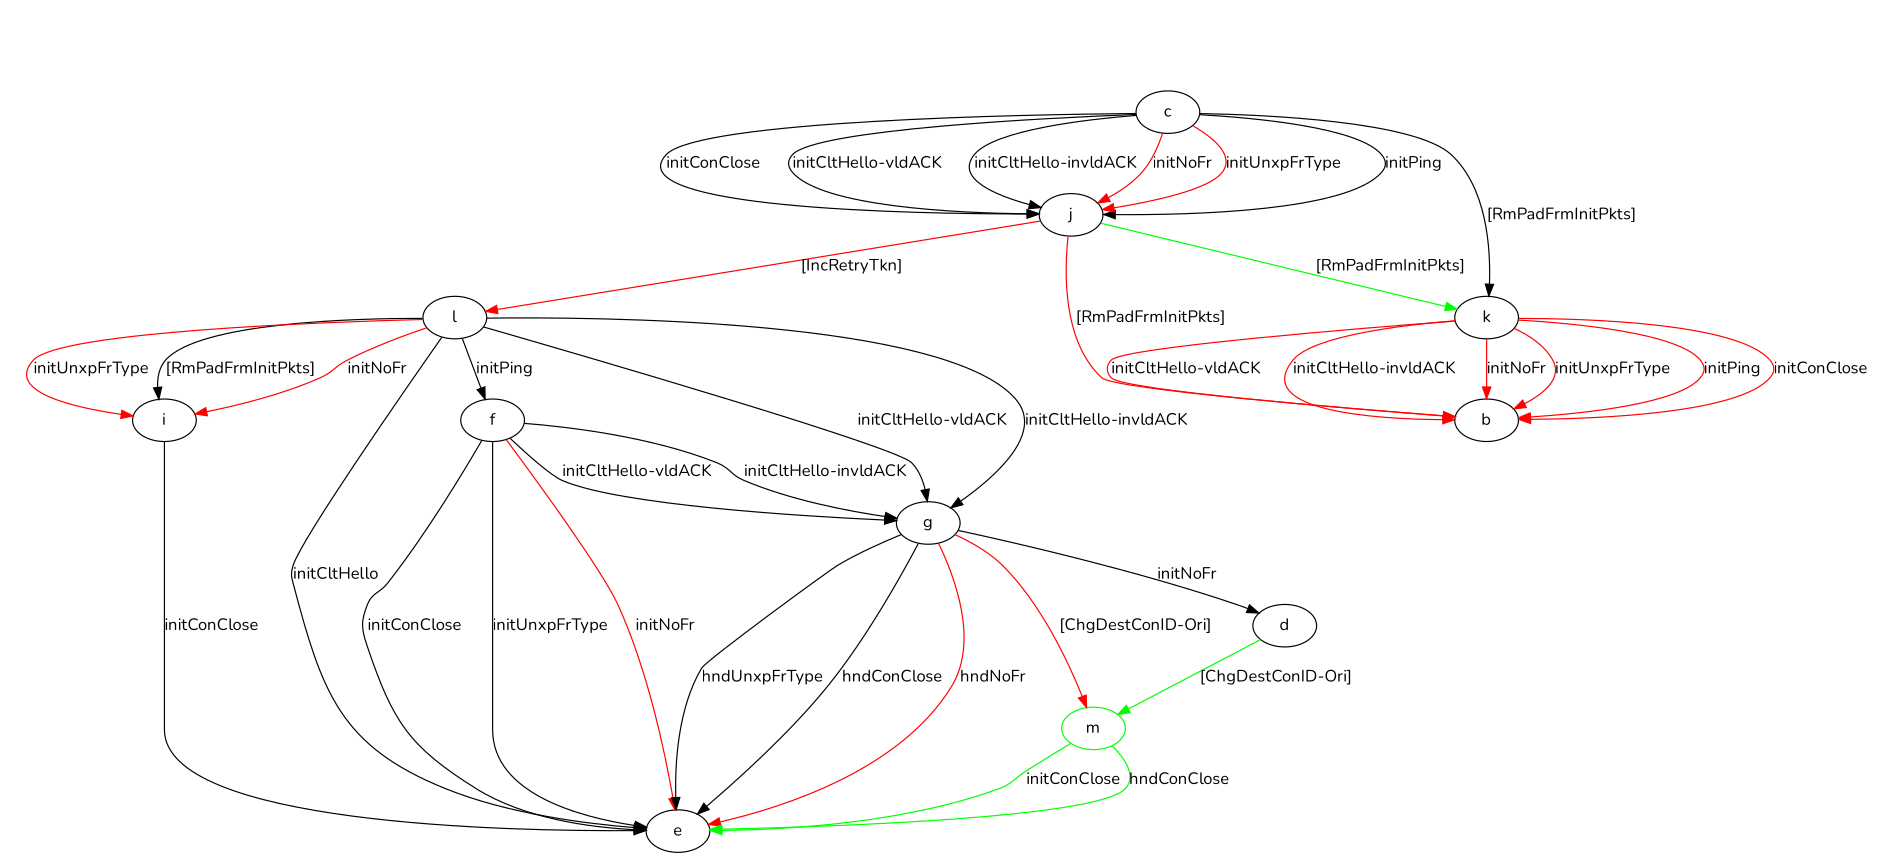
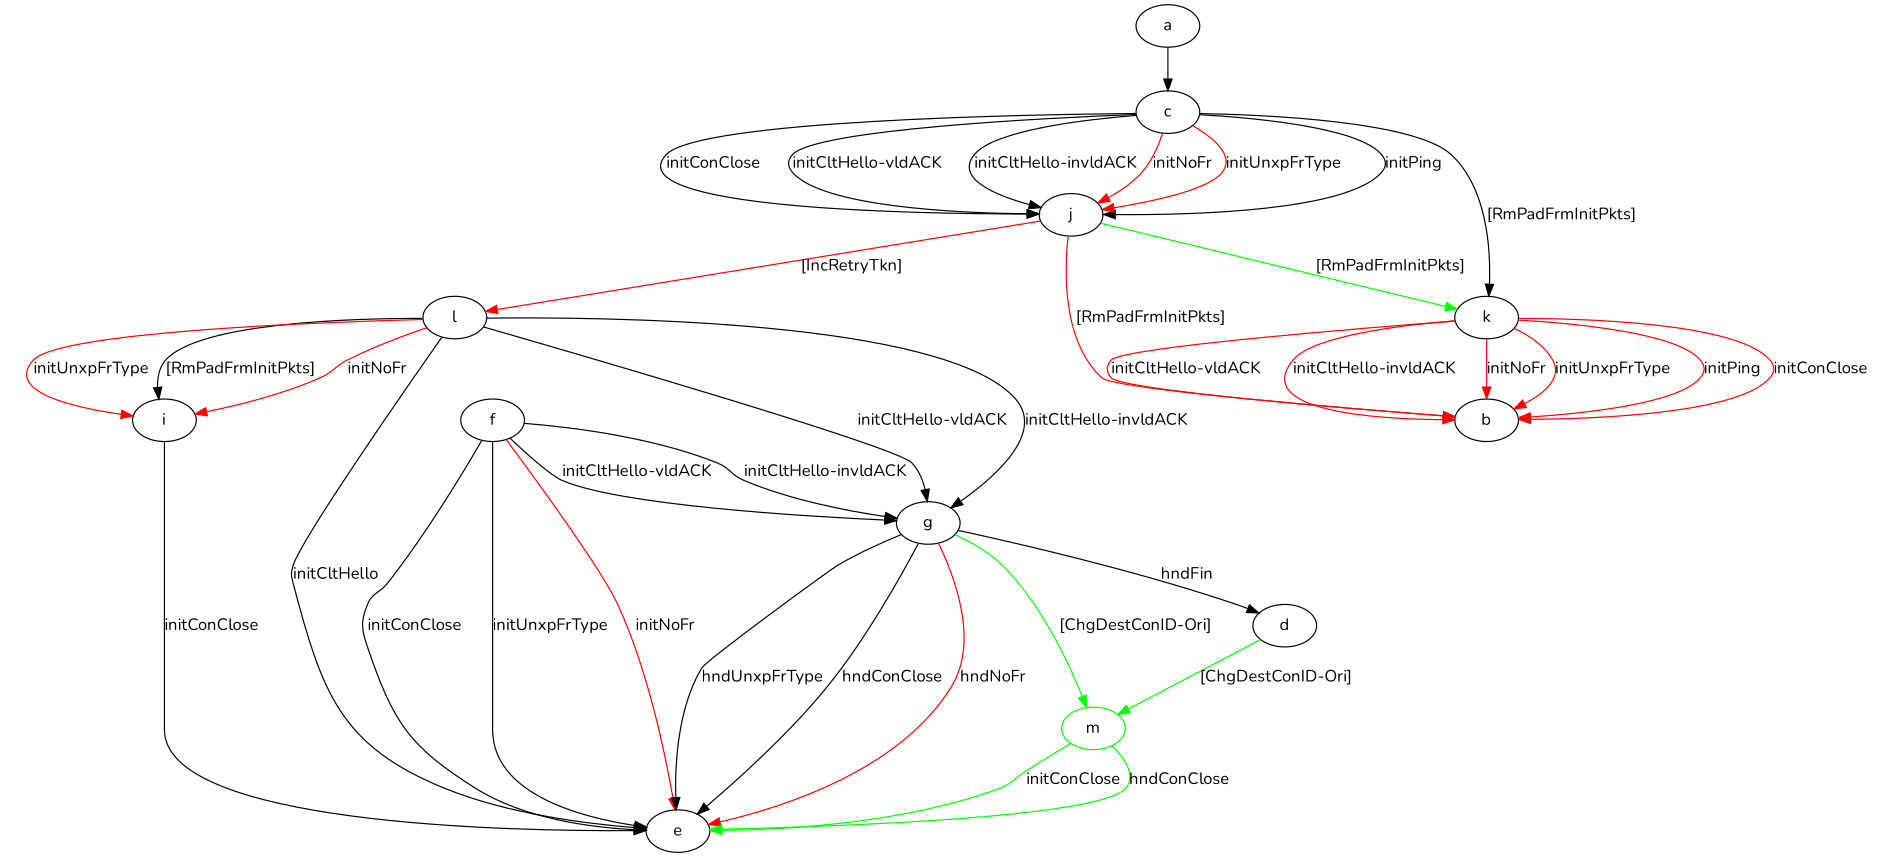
node "a": added
edge "l" -> "f": removed, label "initPing"
edge "g" -> "d": label "initNoFr " -> "hndFin "
edge "g" -> "m": color red -> green
